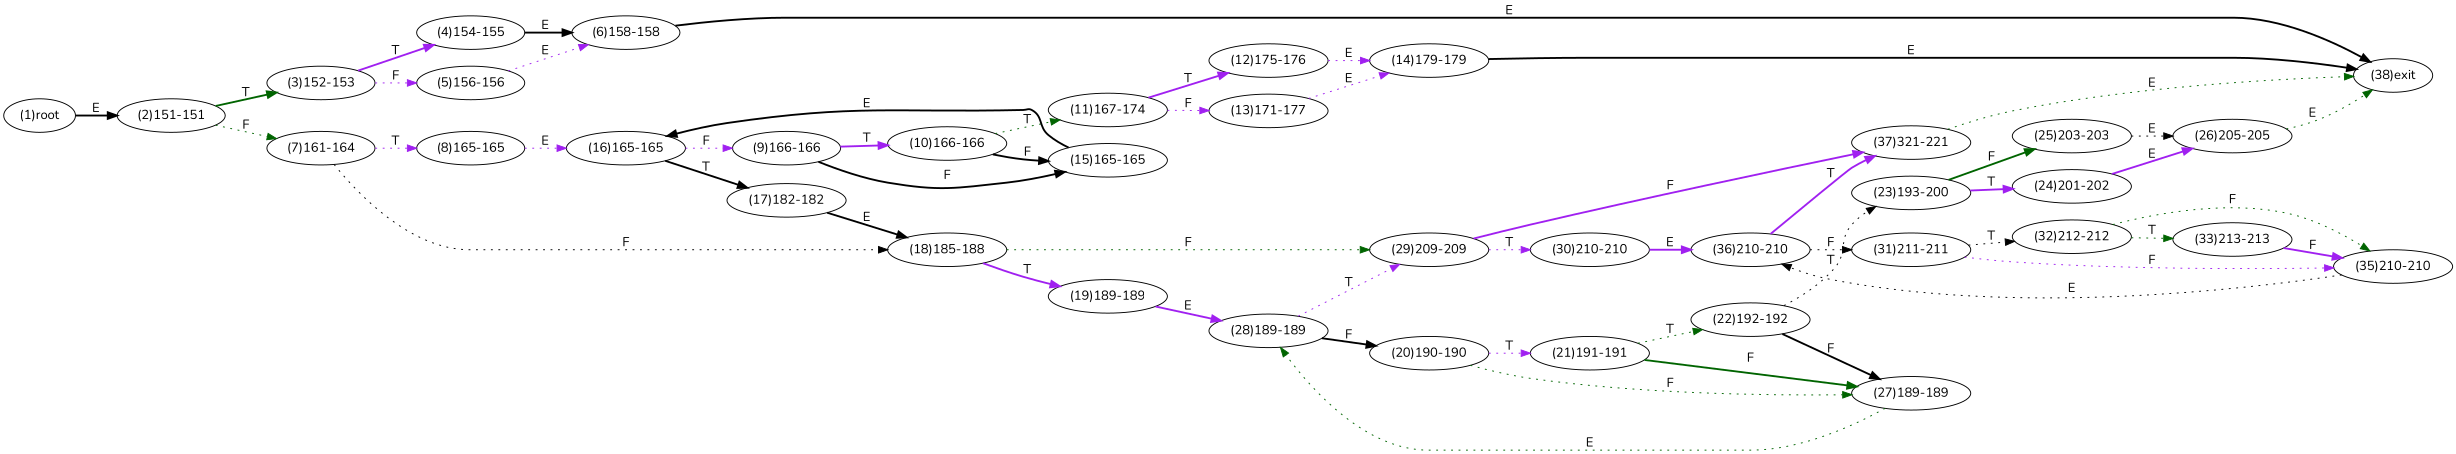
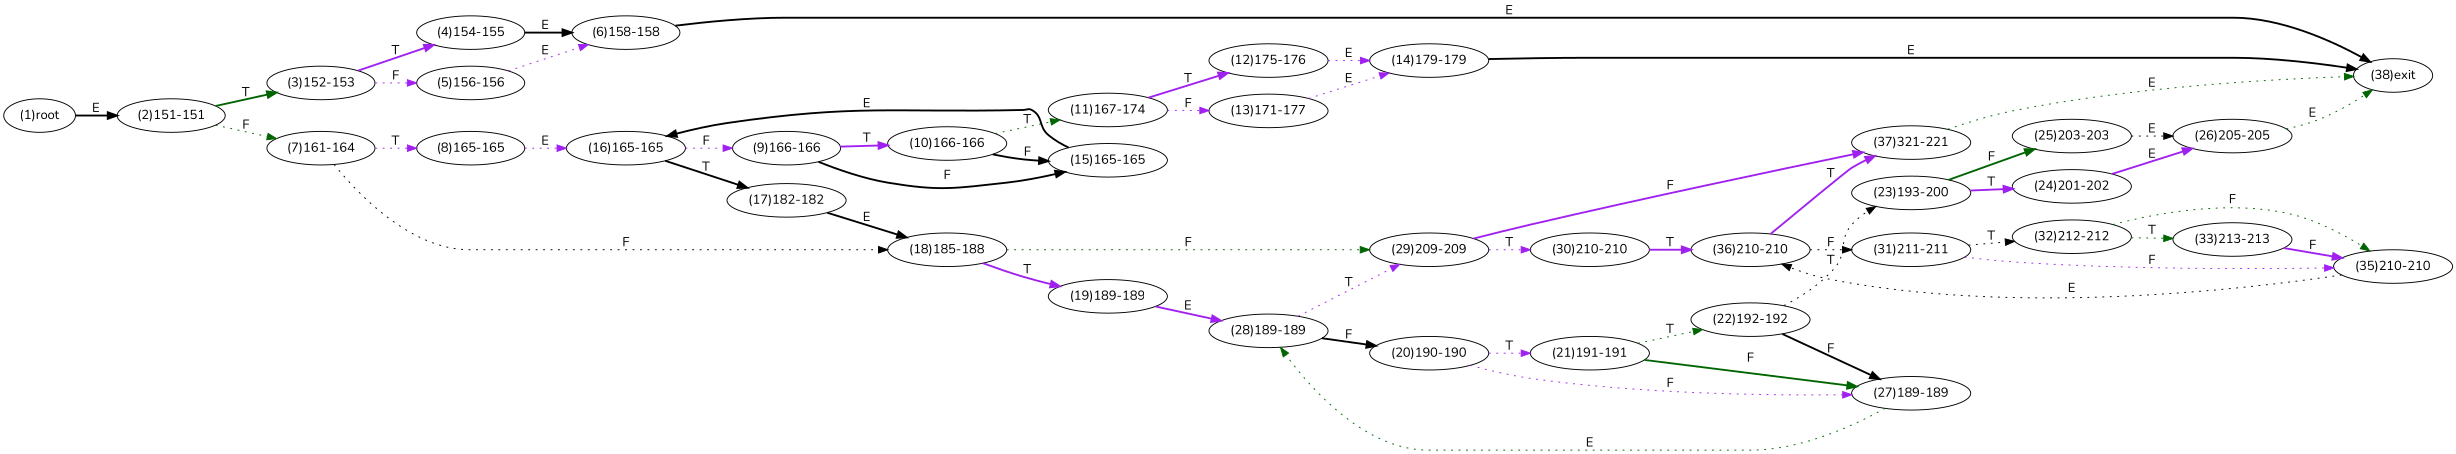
edge "(30)210-210" -> "(36)210-210": label "E" -> "T"
edge "(20)190-190" -> "(27)189-189": color darkgreen -> purple
